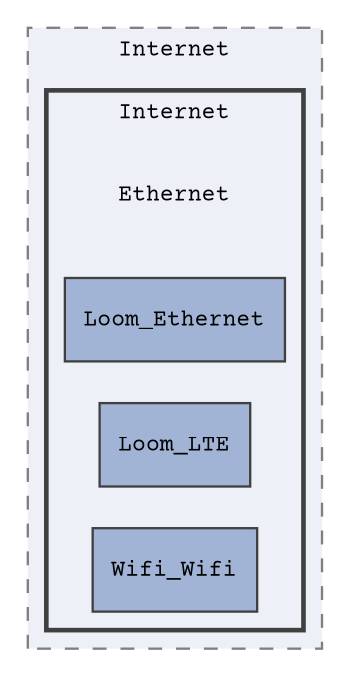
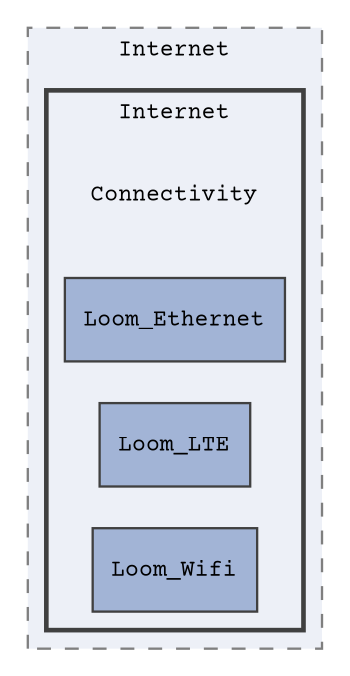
node "Ethernet": label "Ethernet" -> "Connectivity"
node "Wifi_Wifi": label "Wifi_Wifi" -> "Loom_Wifi"
